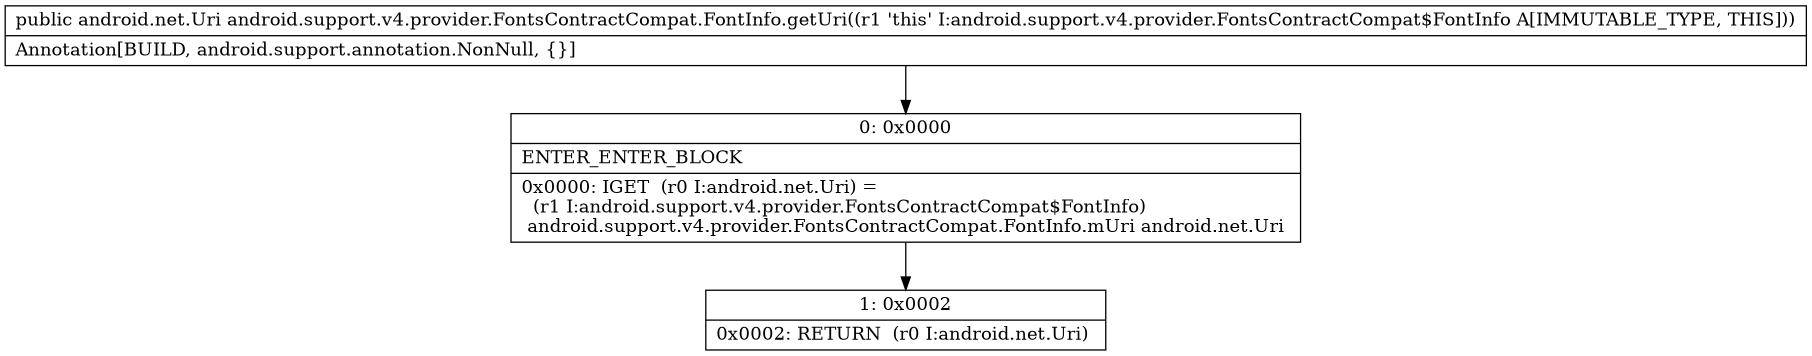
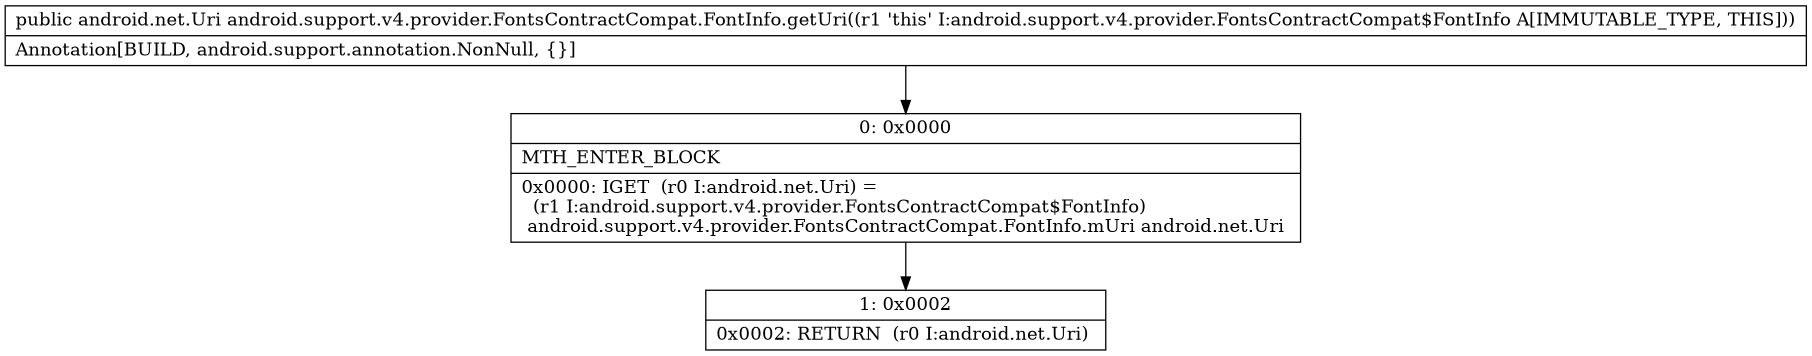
node "0: 0x0000": text "ENTER_ENTER_BLOCK" -> "MTH_ENTER_BLOCK"
